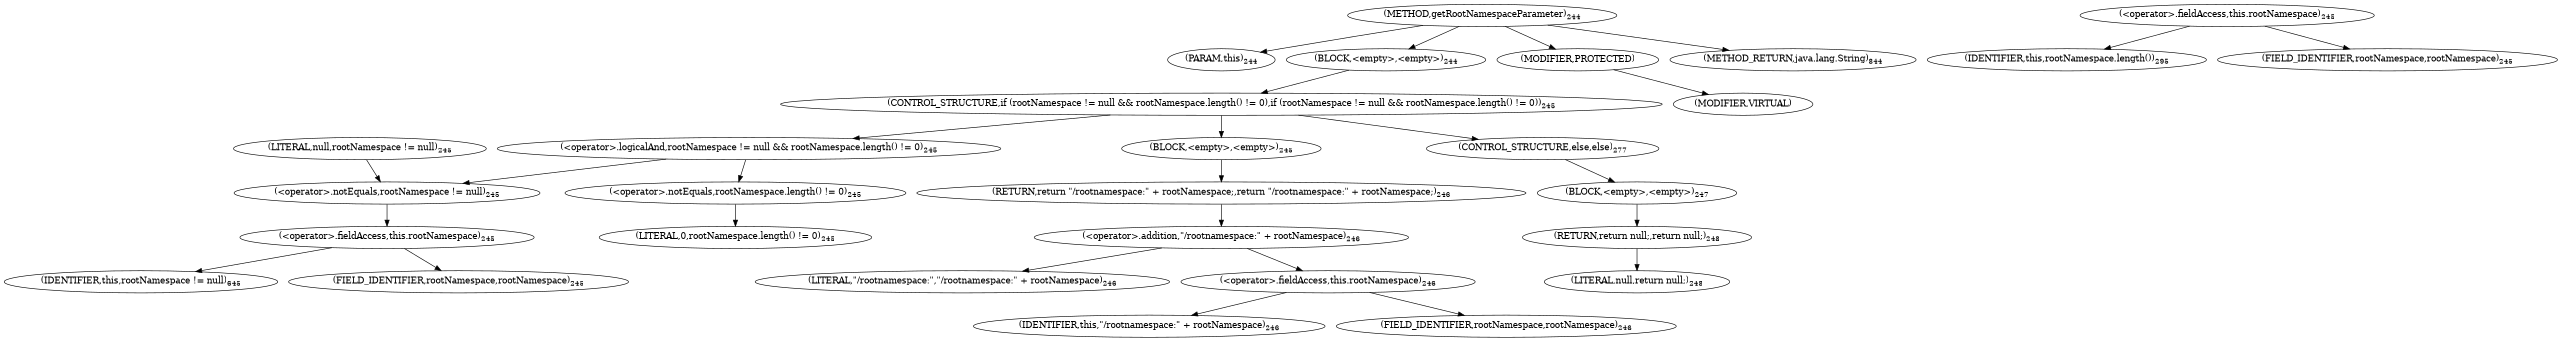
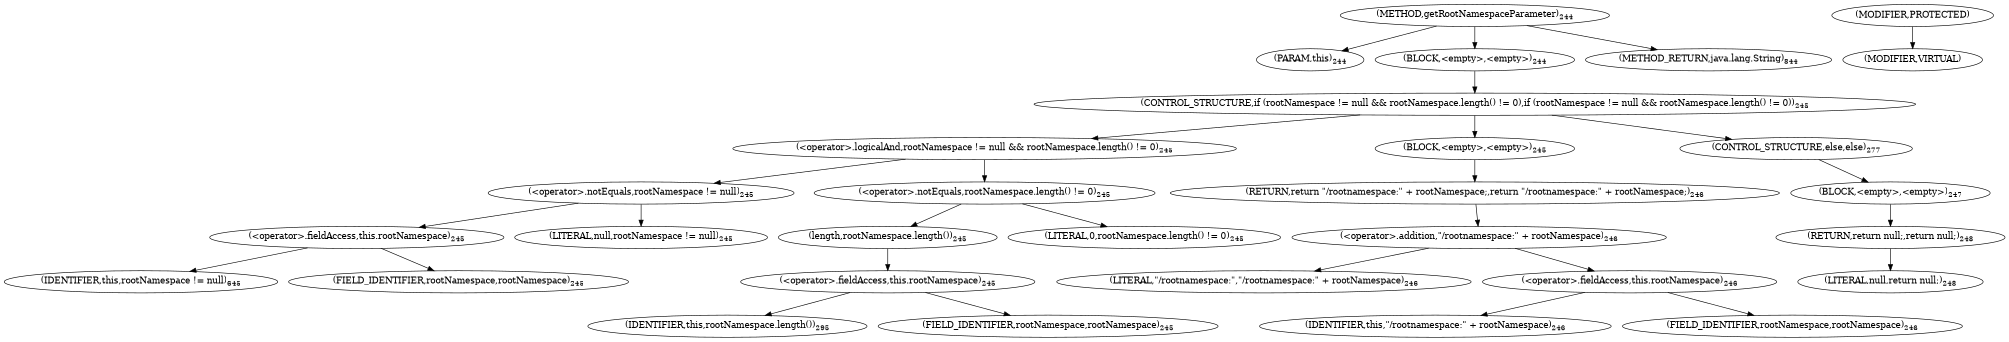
edge "(METHOD,getRootNamespaceParameter)" -> "(MODIFIER,PROTECTED)": removed
edge "(LITERAL,null,rootNamespace != null)" -> "(<operator>.notEquals,rootNamespace != null)": reversed
node "(length,rootNamespace.length())": added
